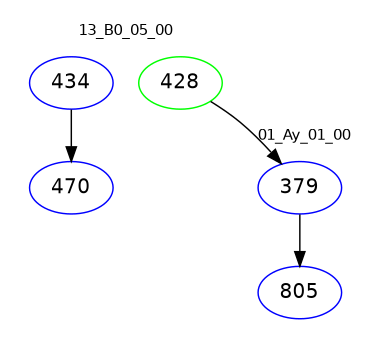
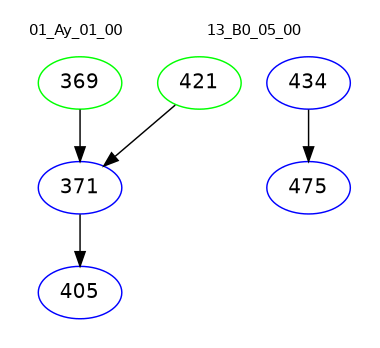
node "369": added
node "428": label "428" -> "421"
node "470": label "470" -> "475"
node "379": label "379" -> "371"
node "805": label "805" -> "405"
